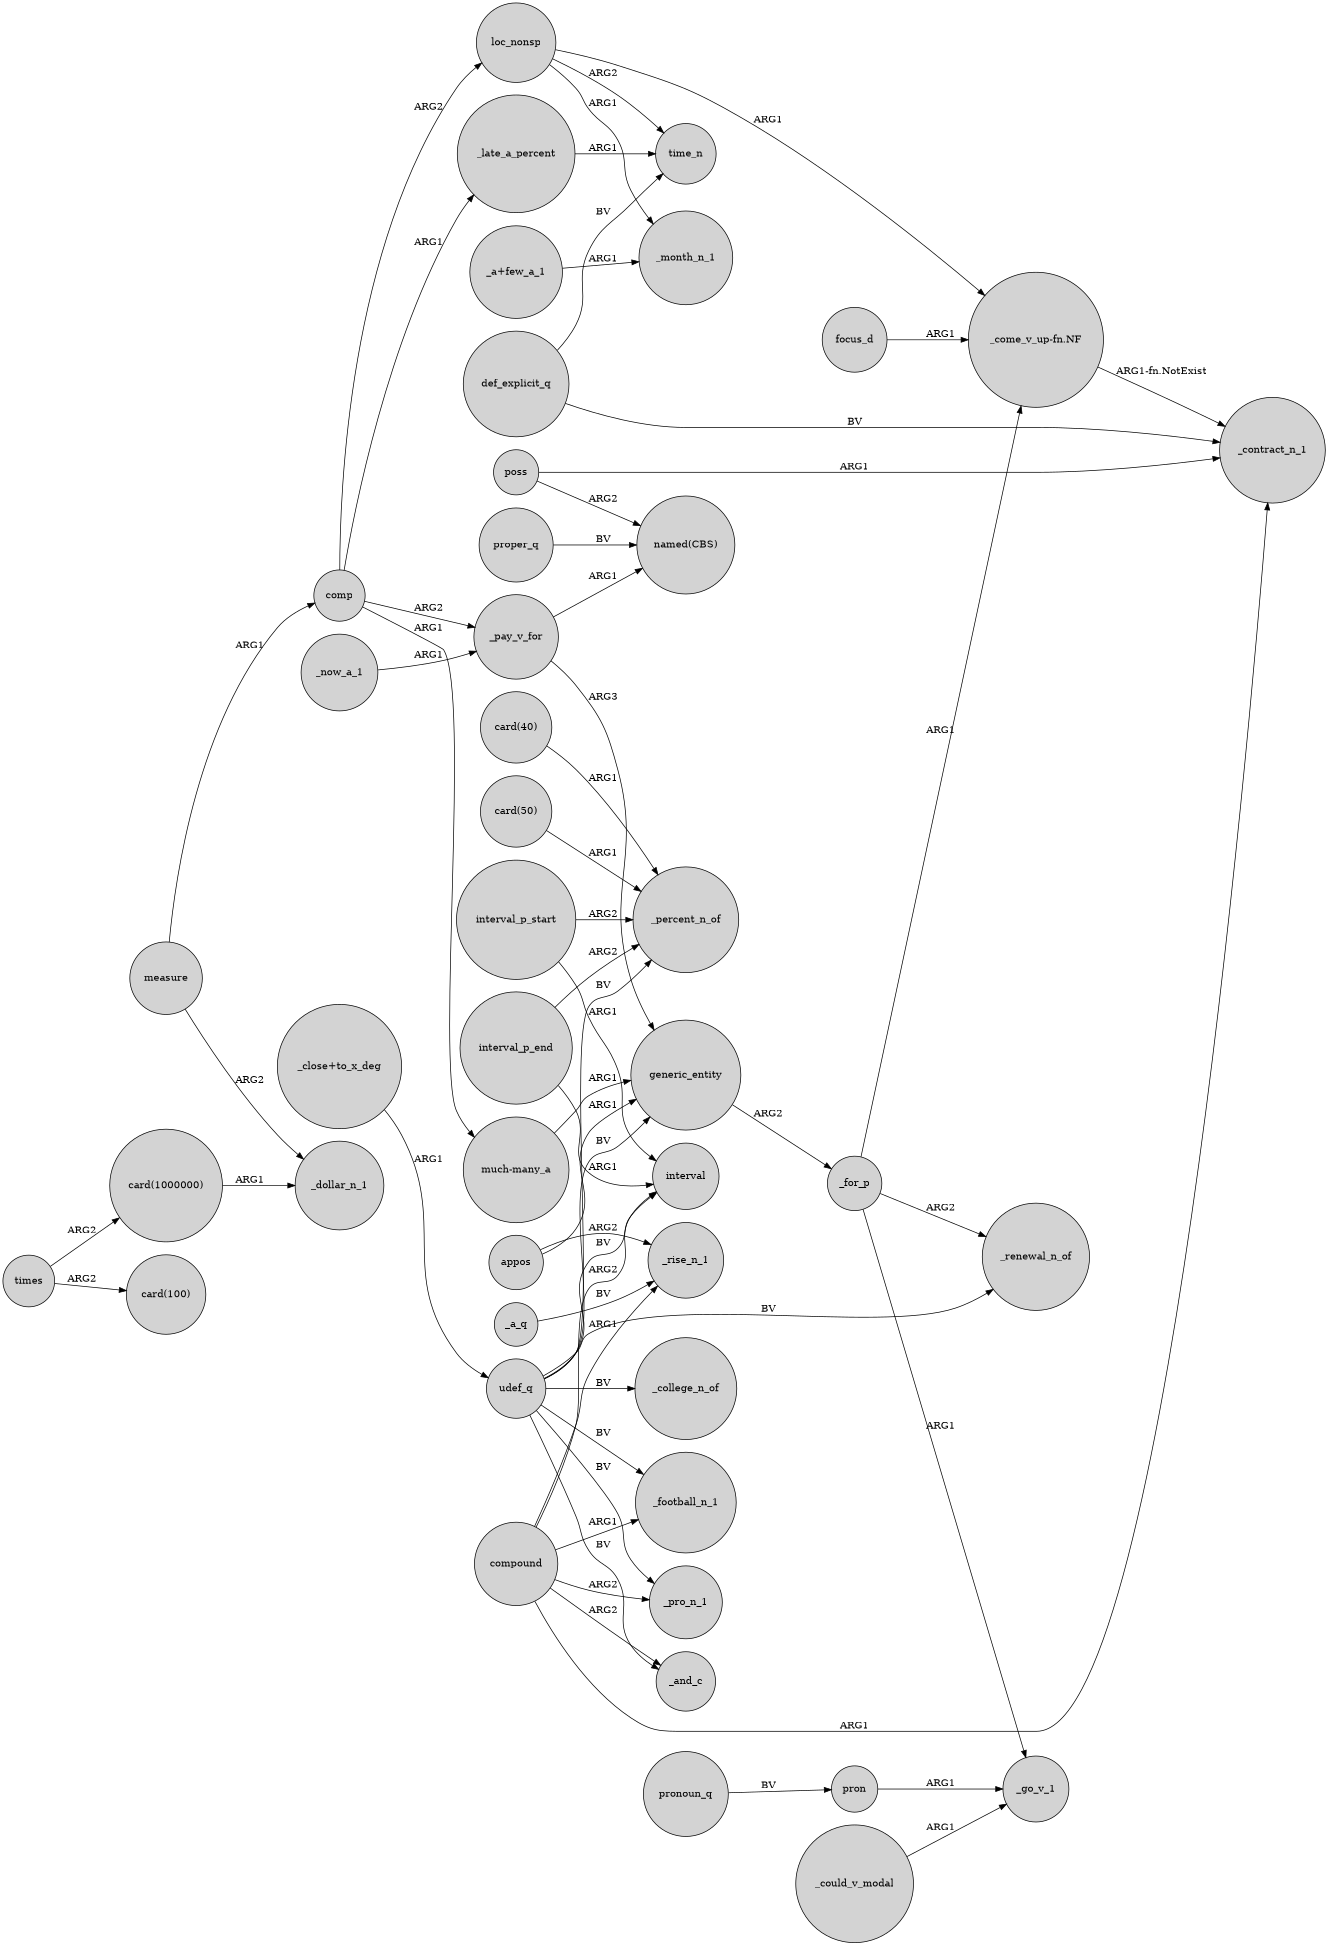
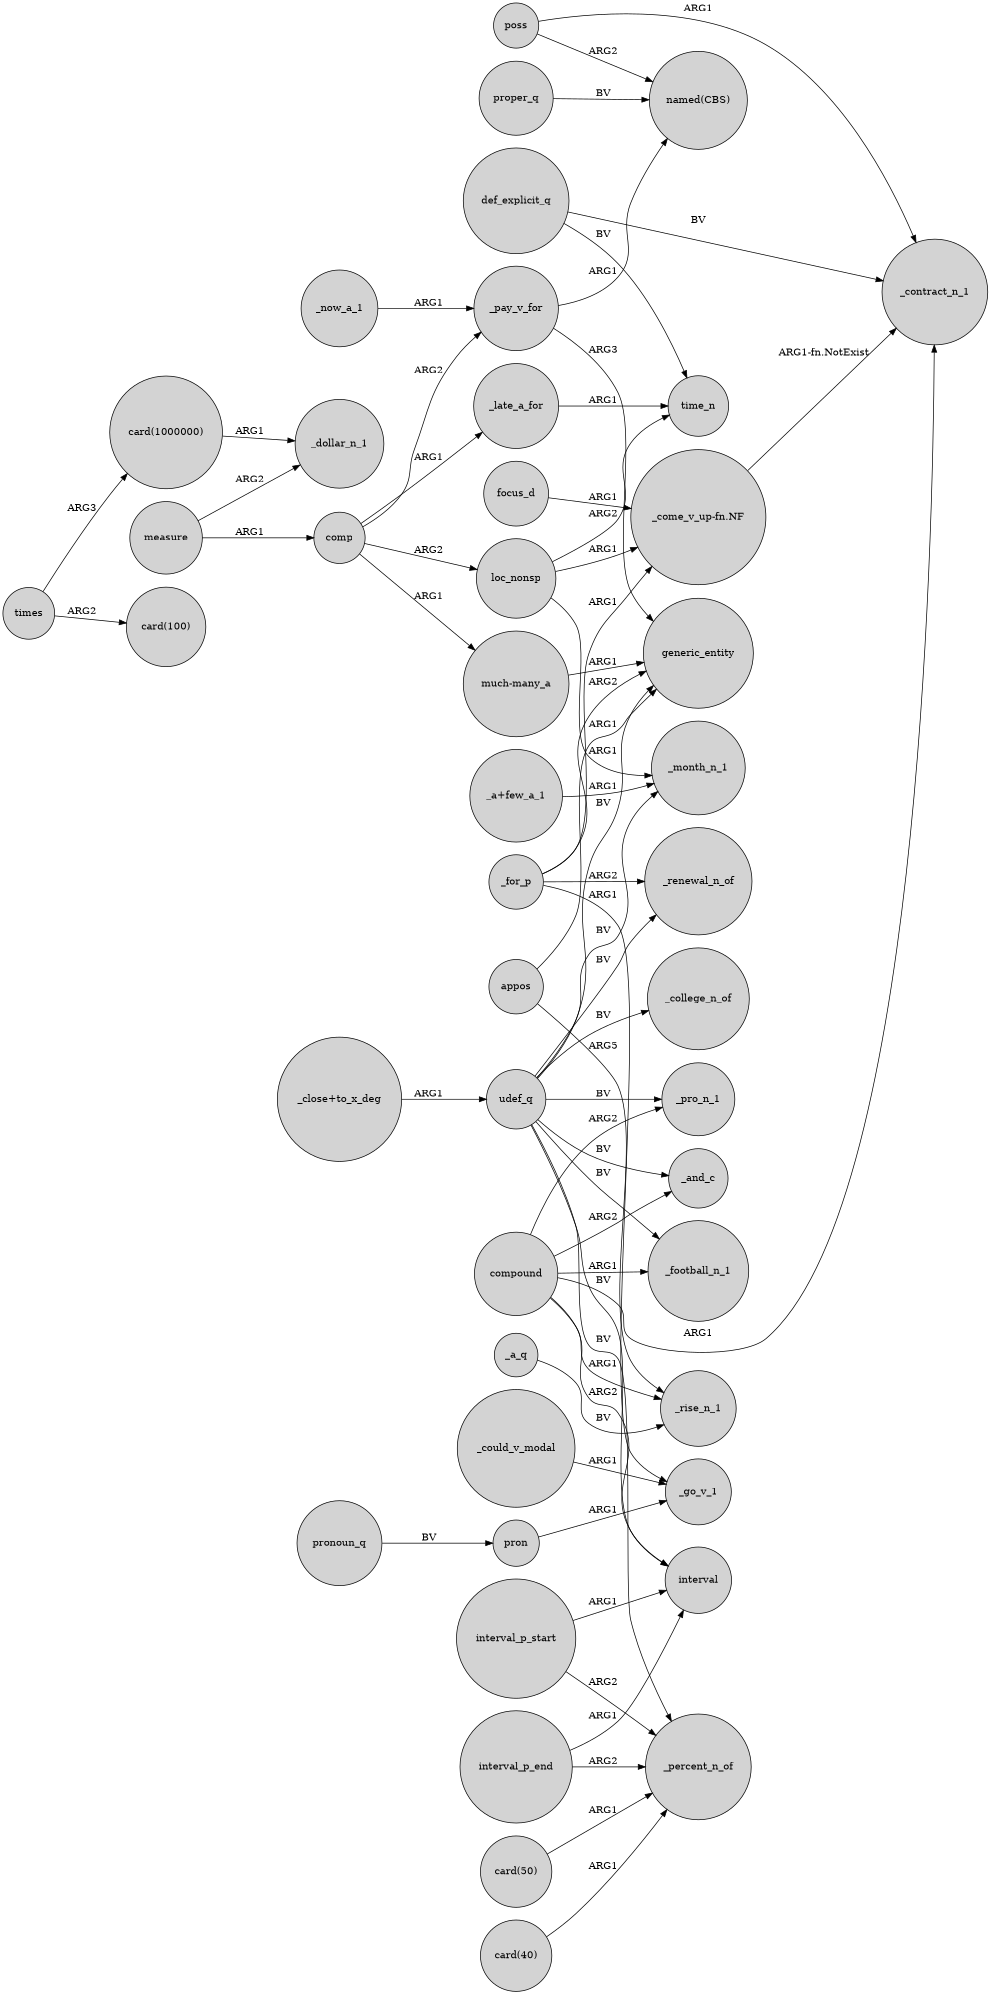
node "_late_a_percent": label "_late_a_percent" -> "_late_a_for"
edge "udef_q" -> "_month_n_1": added, label "BV"
edge "generic_entity" -> "_for_p": reversed
edge "appos" -> "_rise_n_1": label "ARG2" -> "ARG5"
edge "times" -> "card(1000000)": label "ARG2" -> "ARG3"
